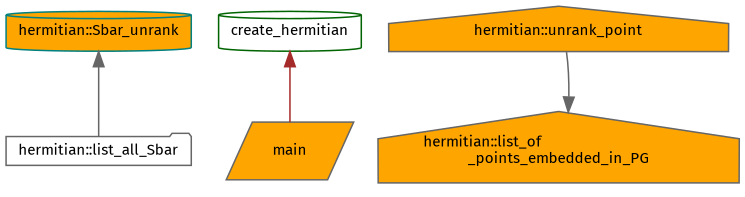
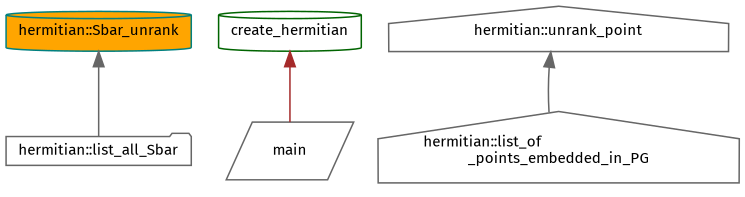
node "hermitian::unrank_point": fillcolor orange -> white
edge "hermitian::unrank_point" -> "hermitian::list_of _points_embedded_in_PG": reversed
node "main": fillcolor orange -> white
node "hermitian::list_of _points_embedded_in_PG": fillcolor orange -> white
